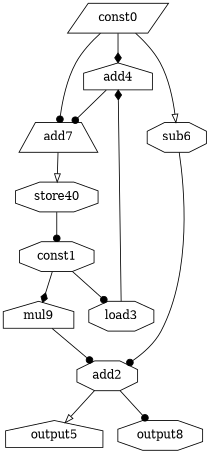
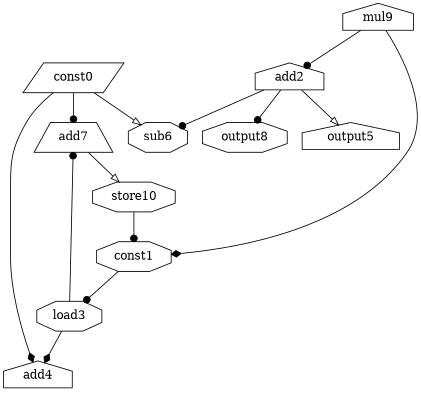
edge "add4" -> "add7": now "load3" -> "add7"
node "store40": label "store40" -> "store10"
edge "sub6" -> "add2": reversed
edge "const1" -> "mul9": reversed
node "add2": shape octagon -> house
